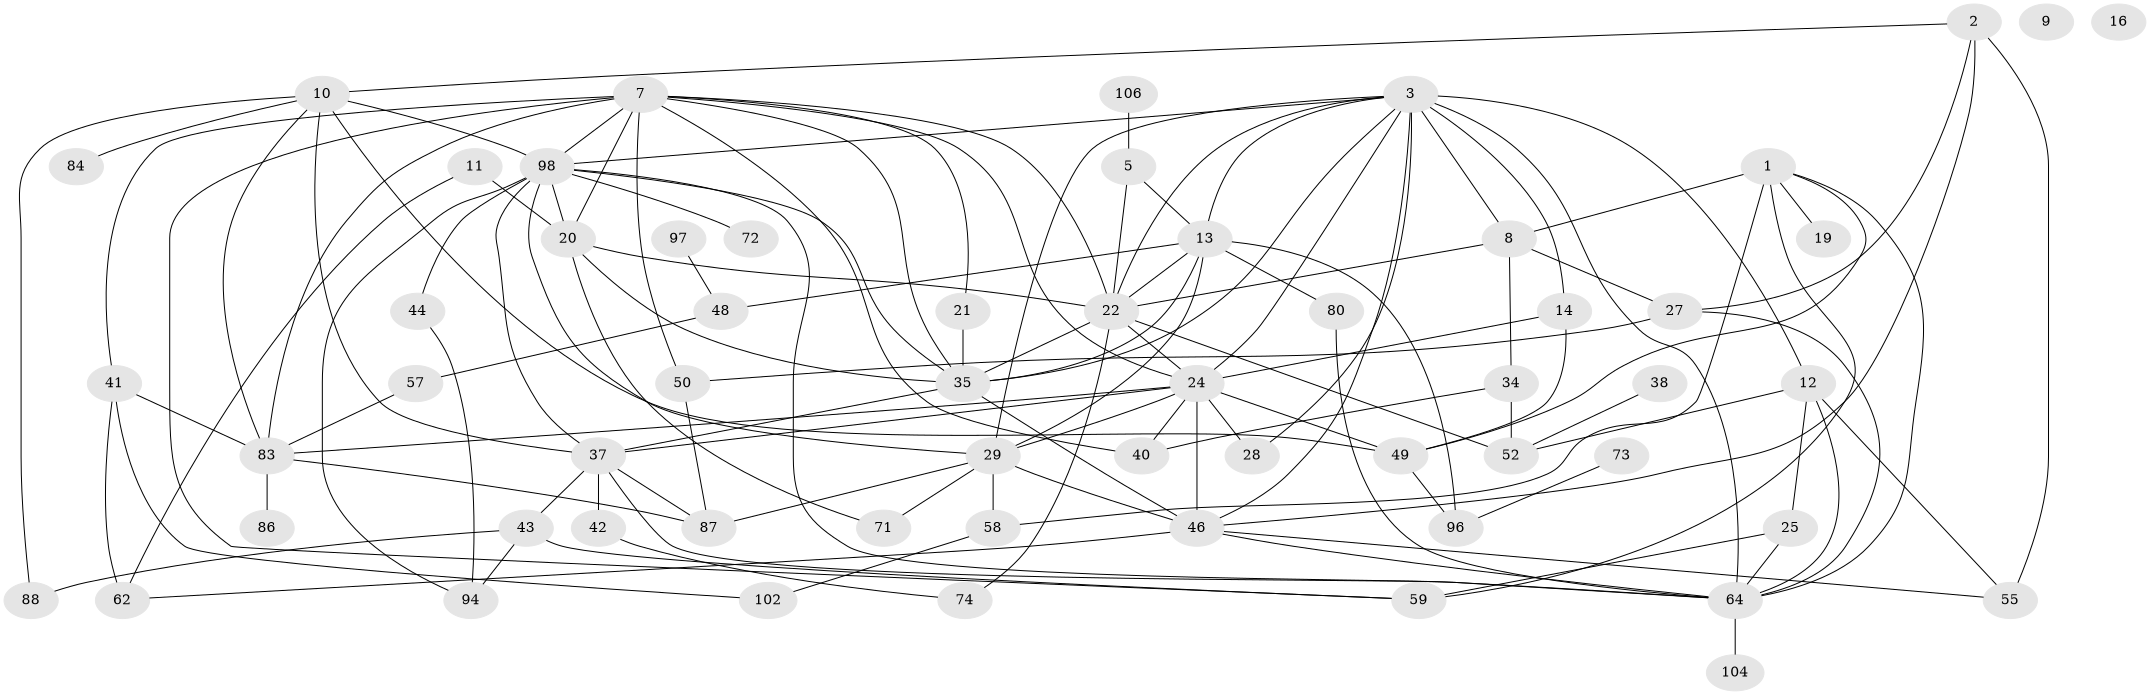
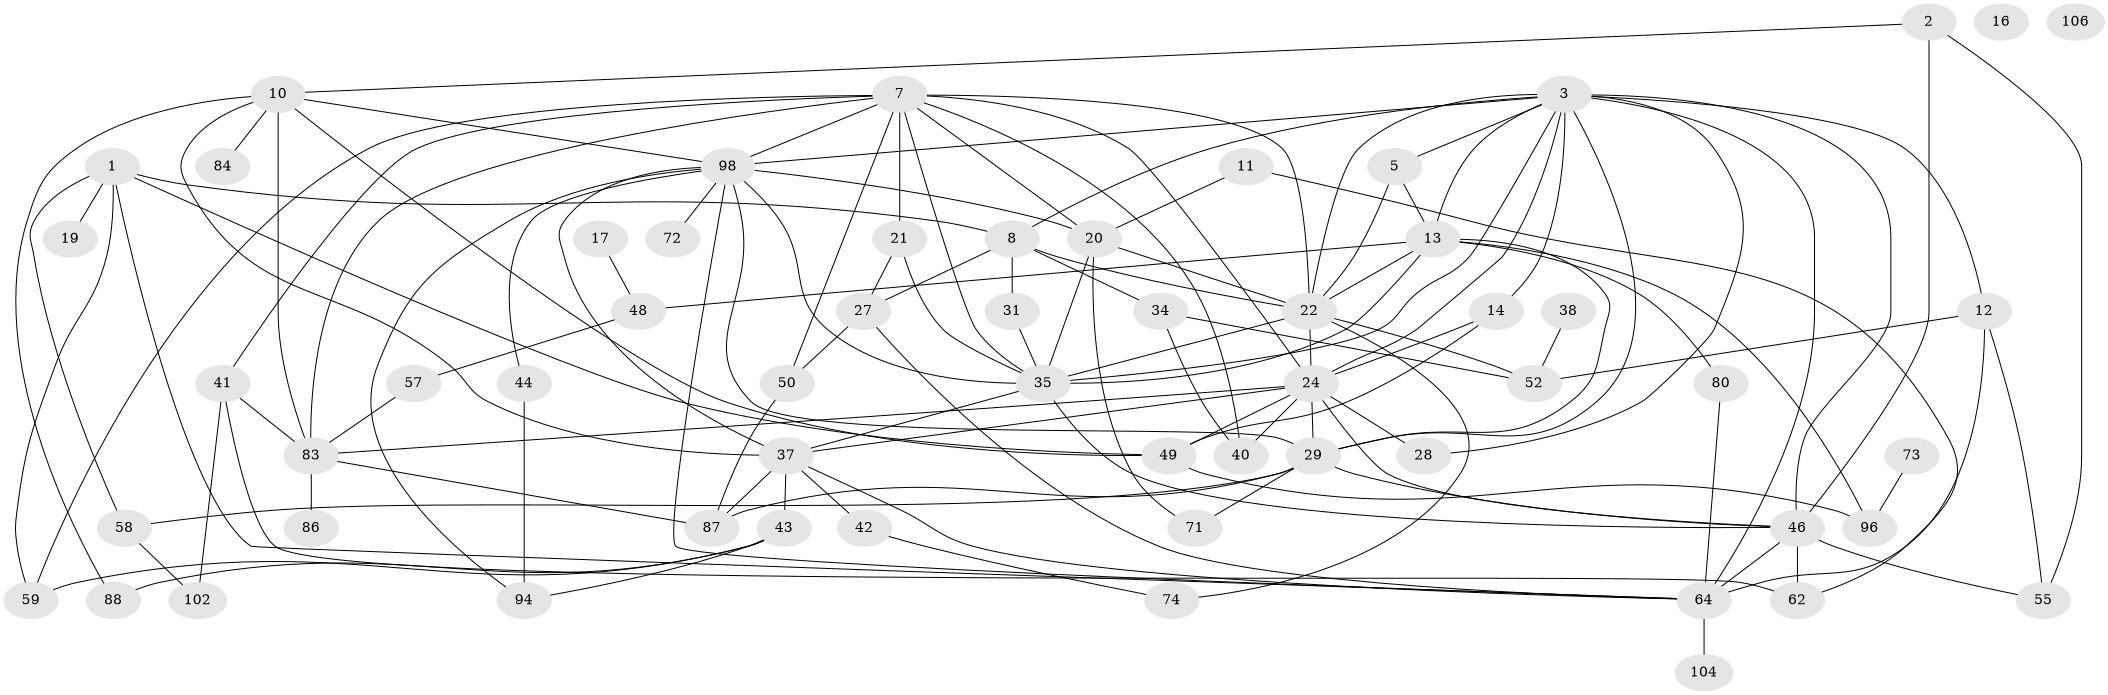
node "9": removed
edge "106" -- "5": now "3" -- "5"
edge "2" -- "27": now "21" -- "27"
node "97": label "97" -> "17"
node "31": added
node "25": removed
